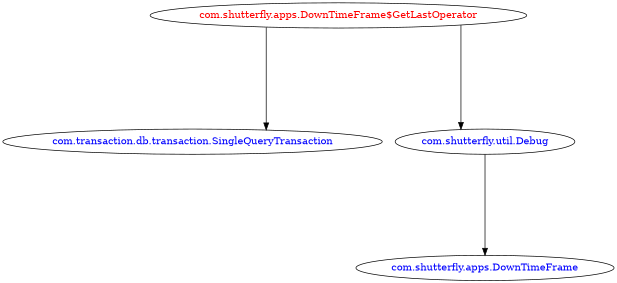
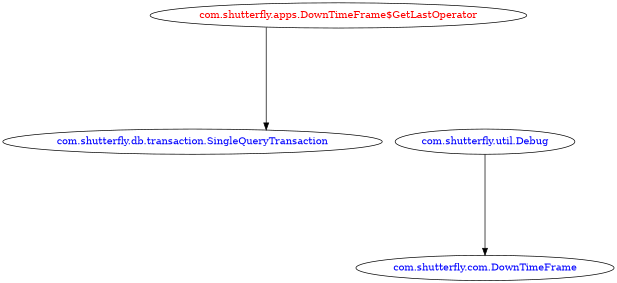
edge "com.shutterfly.apps.DownTimeFrame$GetLastOperator" -> "com.shutterfly.util.Debug": removed
node "com.transaction.db.transaction.SingleQueryTransaction": label "com.transaction.db.transaction.SingleQueryTransaction" -> "com.shutterfly.db.transaction.SingleQueryTransaction"
node "com.shutterfly.apps.DownTimeFrame": label "com.shutterfly.apps.DownTimeFrame" -> "com.shutterfly.com.DownTimeFrame"
